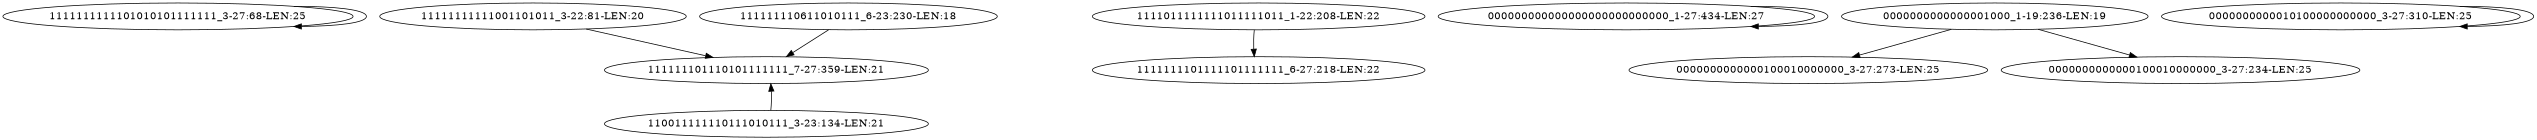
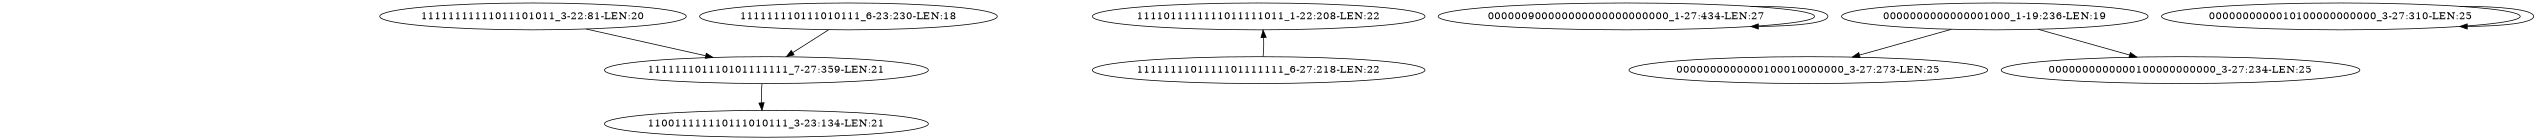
node "1111111111101010101111111_3-27:68-LEN:25": removed
node "11111111111001101011_3-22:81-LEN:20": label "11111111111001101011_3-22:81-LEN:20" -> "11111111111011101011_3-22:81-LEN:20"
node "111111110611010111_6-23:230-LEN:18": label "111111110611010111_6-23:230-LEN:18" -> "111111110111010111_6-23:230-LEN:18"
node "000000000000000000000000000_1-27:434-LEN:27": label "000000000000000000000000000_1-27:434-LEN:27" -> "000000900000000000000000000_1-27:434-LEN:27"
edge "1111011111111011111011_1-22:208-LEN:22" -> "1111111101111101111111_6-27:218-LEN:22": reversed
node "0000000000000100010000000_3-27:234-LEN:25": label "0000000000000100010000000_3-27:234-LEN:25" -> "0000000000000100000000000_3-27:234-LEN:25"
edge "110011111110111010111_3-23:134-LEN:21" -> "111111101110101111111_7-27:359-LEN:21": reversed
